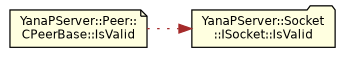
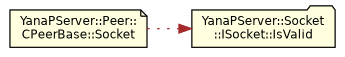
node "YanaPServer::Peer:: CPeerBase::IsValid": label "YanaPServer::Peer:: CPeerBase::IsValid" -> "YanaPServer::Peer:: CPeerBase::Socket"
